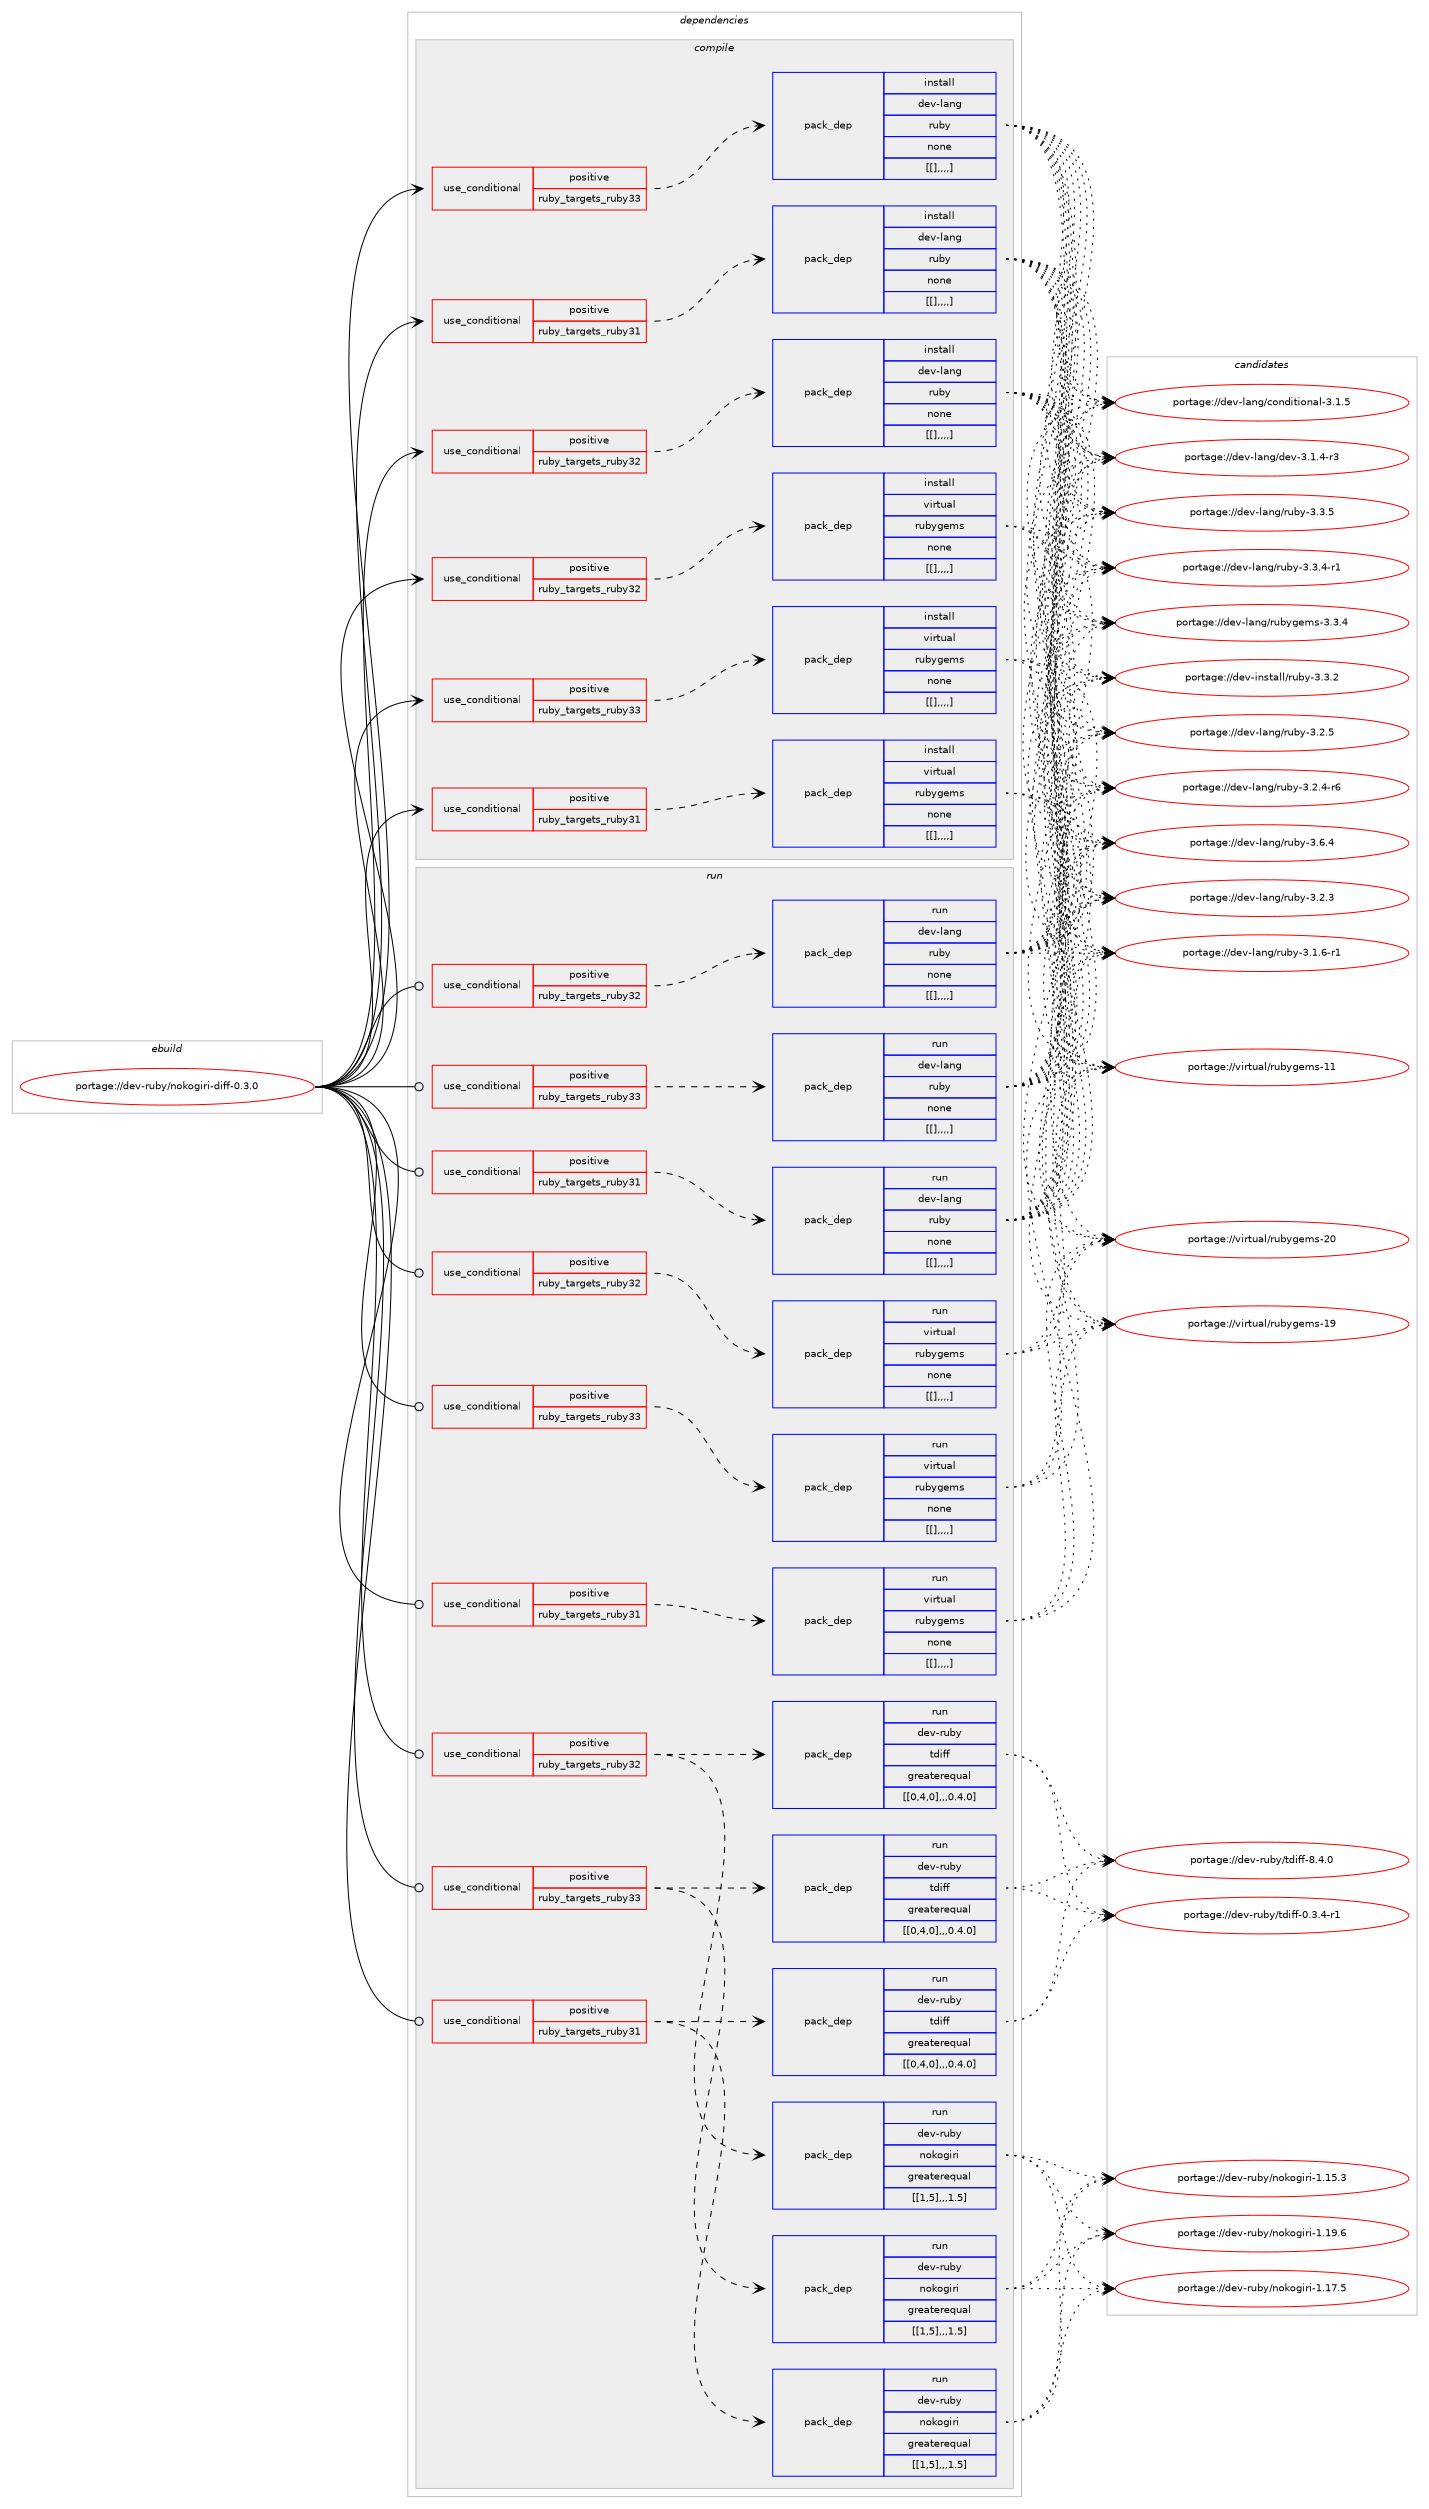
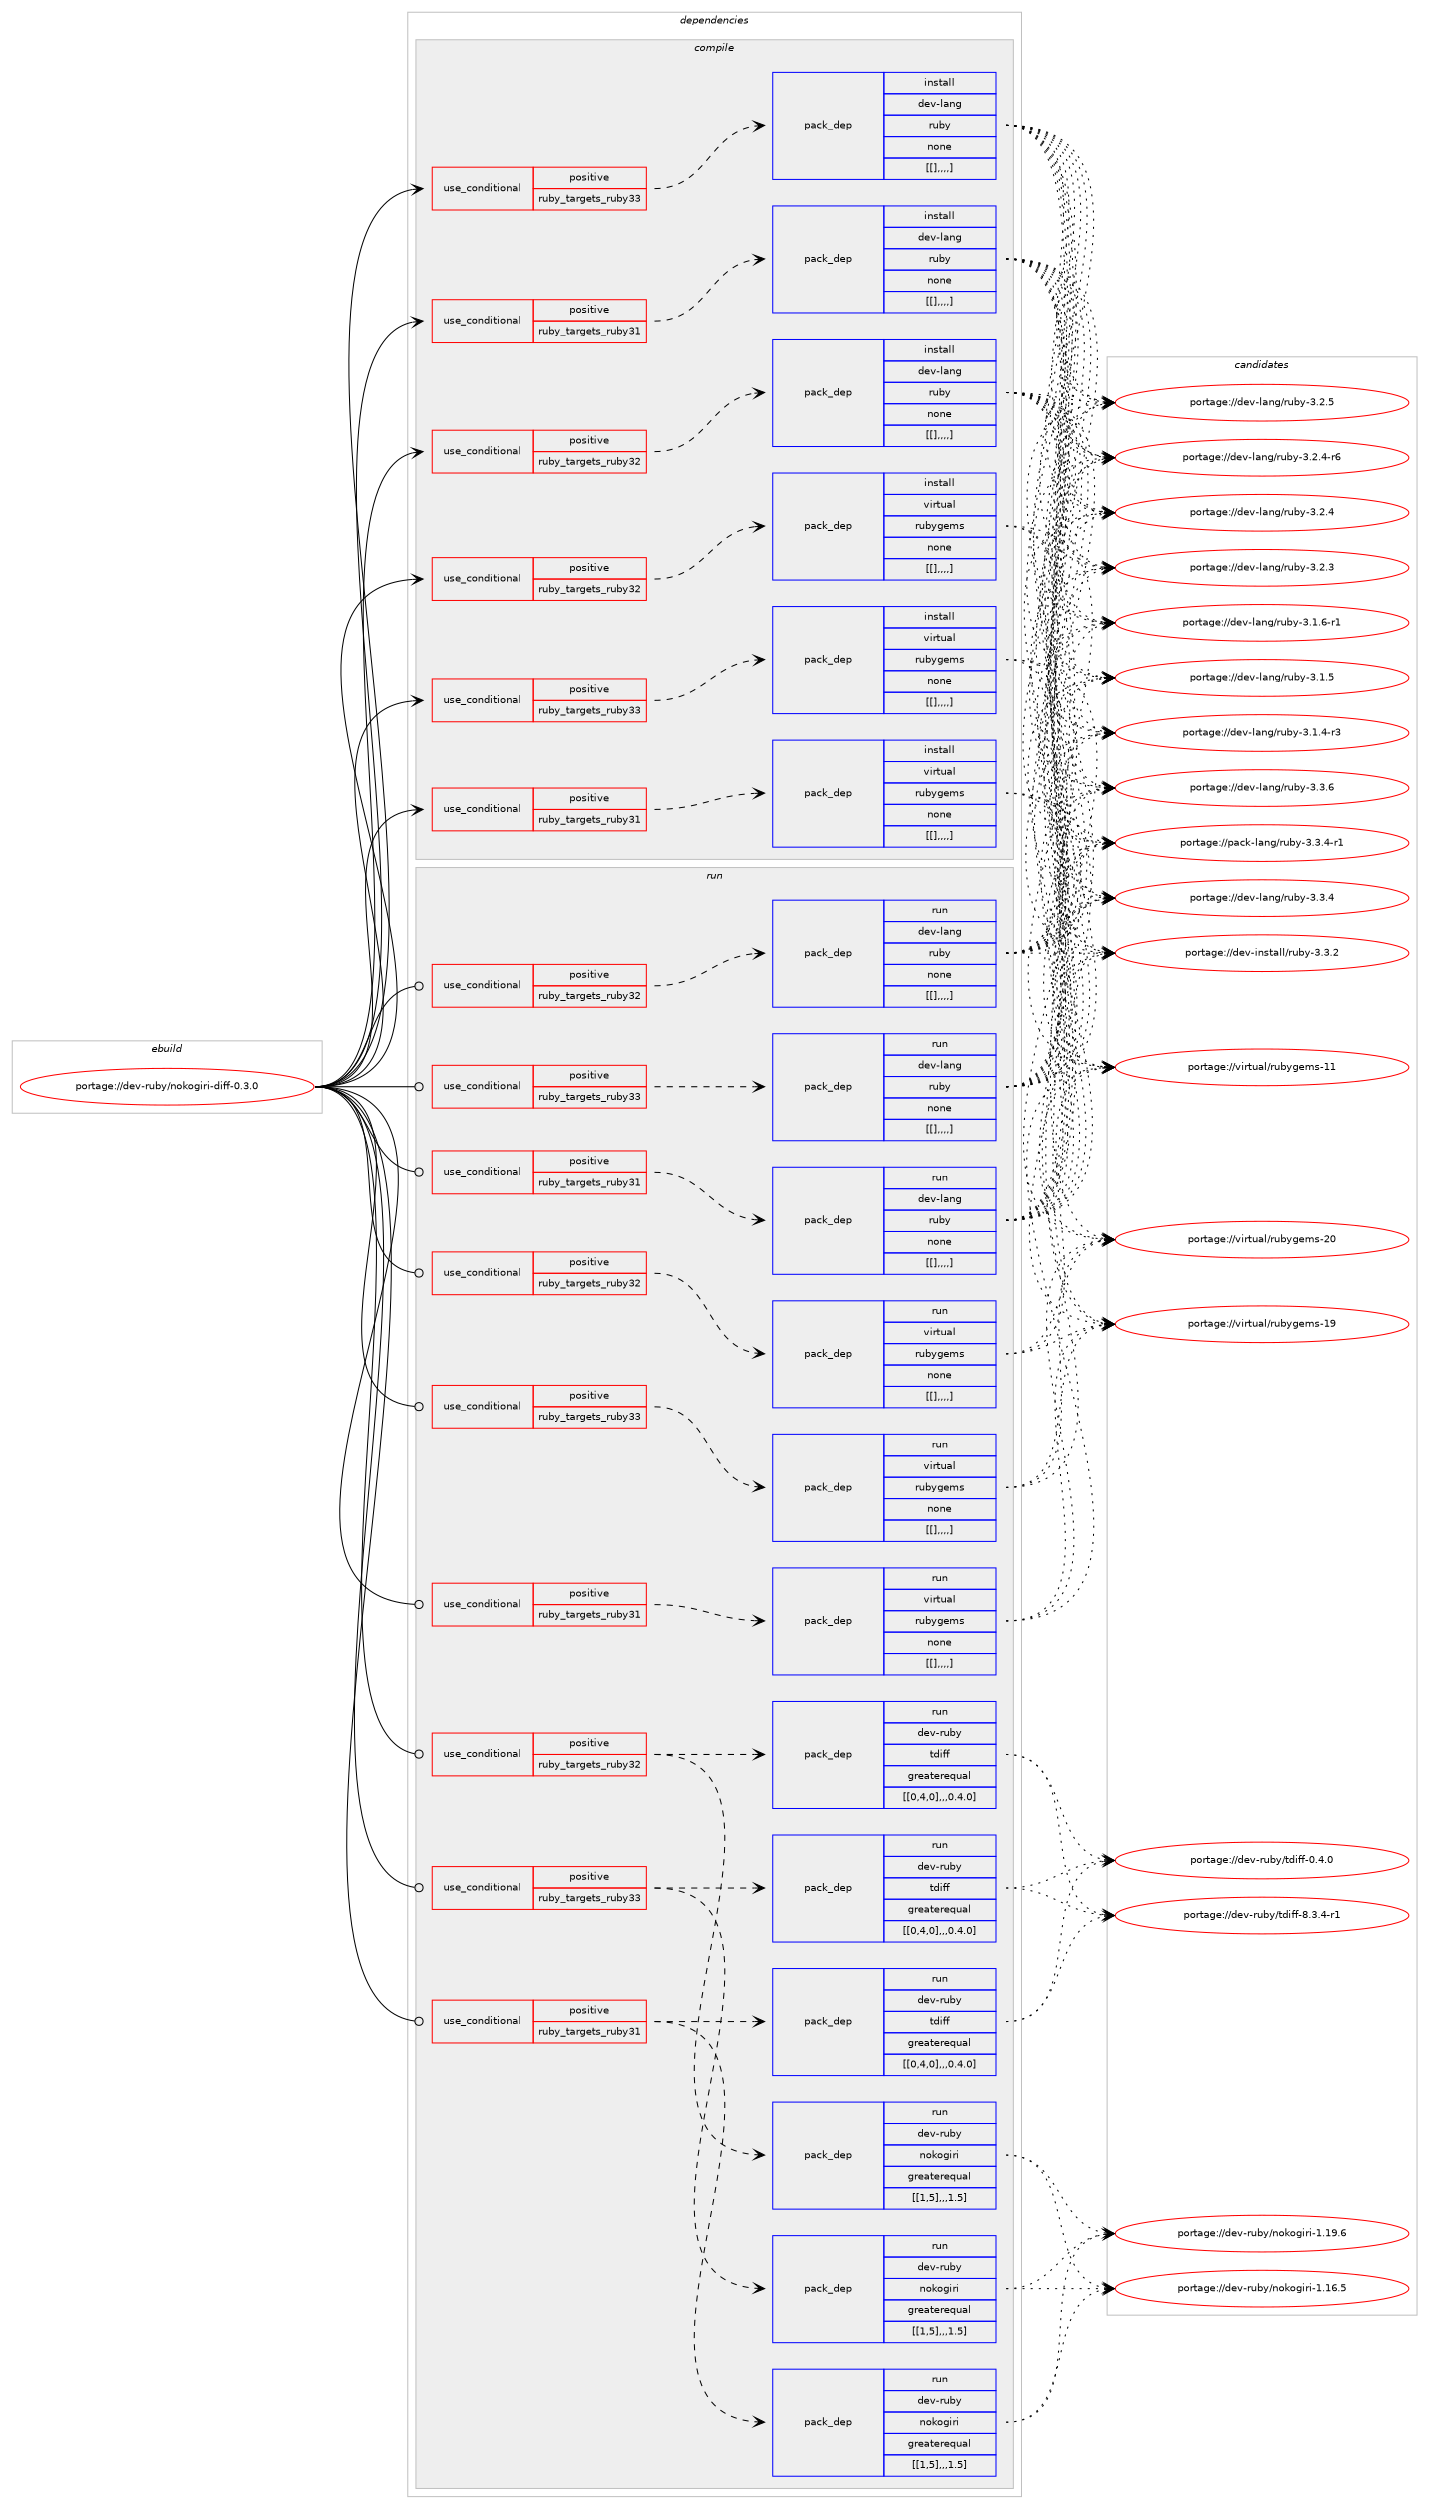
node "portage://dev-lang/conditional-3.1.5": label "portage://dev-lang/conditional-3.1.5" -> "portage://dev-lang/ruby-3.1.5"
node "portage://dev-lang/dev-3.1.4-r3": label "portage://dev-lang/dev-3.1.4-r3" -> "portage://dev-lang/ruby-3.1.4-r3"
node "portage://dev-lang/ruby-3.3.5": label "portage://dev-lang/ruby-3.3.5" -> "portage://dev-lang/ruby-3.3.6"
node "portage://dev-lang/ruby-3.3.4-r1": label "portage://dev-lang/ruby-3.3.4-r1" -> "portage://pack-lang/ruby-3.3.4-r1"
node "portage://dev-lang/rubygems-3.3.4": label "portage://dev-lang/rubygems-3.3.4" -> "portage://dev-lang/ruby-3.3.4"
node "portage://dev-lang/ruby-3.6.4": label "portage://dev-lang/ruby-3.6.4" -> "portage://dev-lang/ruby-3.2.4"
node "portage://dev-ruby/tdiff-8.4.0": label "portage://dev-ruby/tdiff-8.4.0" -> "portage://dev-ruby/tdiff-0.4.0"
node "portage://dev-ruby/tdiff-0.3.4-r1": label "portage://dev-ruby/tdiff-0.3.4-r1" -> "portage://dev-ruby/tdiff-8.3.4-r1"
node "portage://dev-ruby/nokogiri-1.15.3": removed
node "portage://dev-ruby/nokogiri-1.17.5": label "portage://dev-ruby/nokogiri-1.17.5" -> "portage://dev-ruby/nokogiri-1.16.5"
